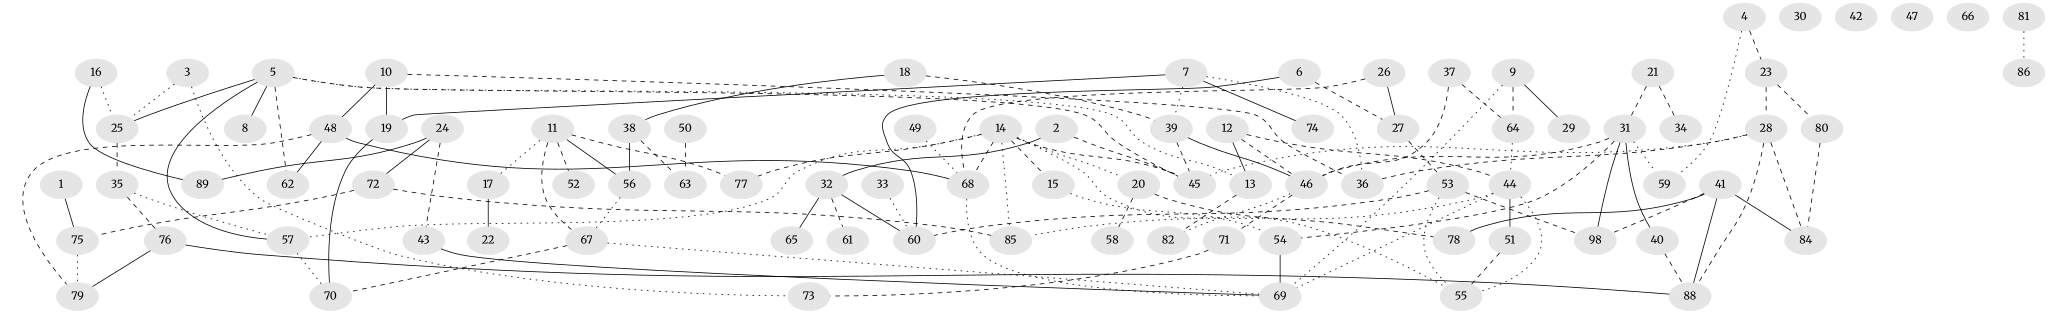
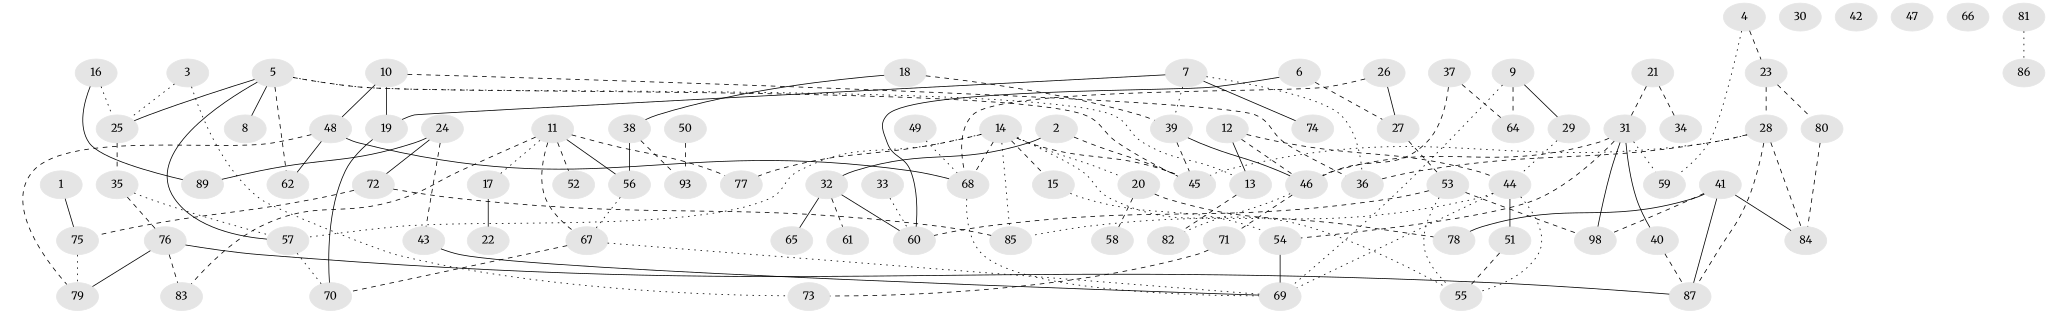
edge "64" -- "44": now "29" -- "44"
node "63": label "63" -> "93"
node "83": added
node "88": label "88" -> "87"
